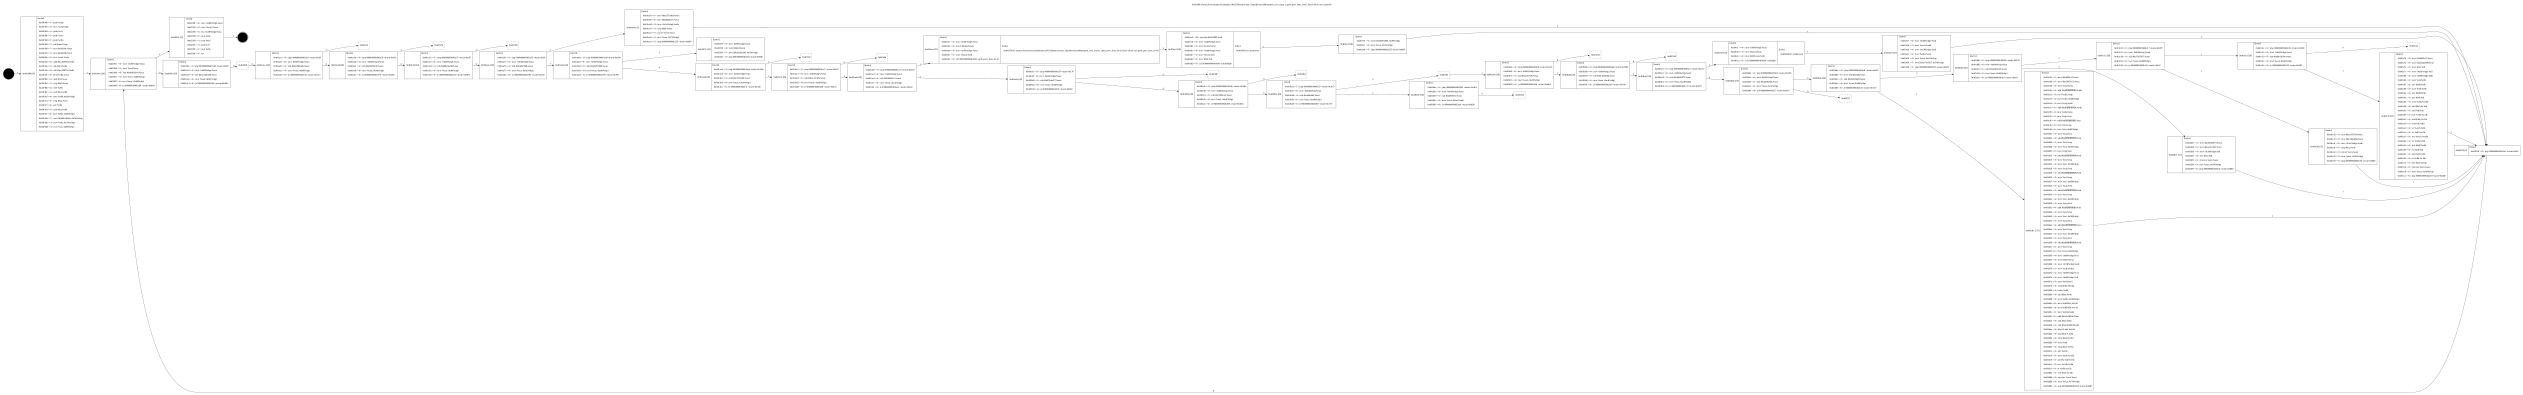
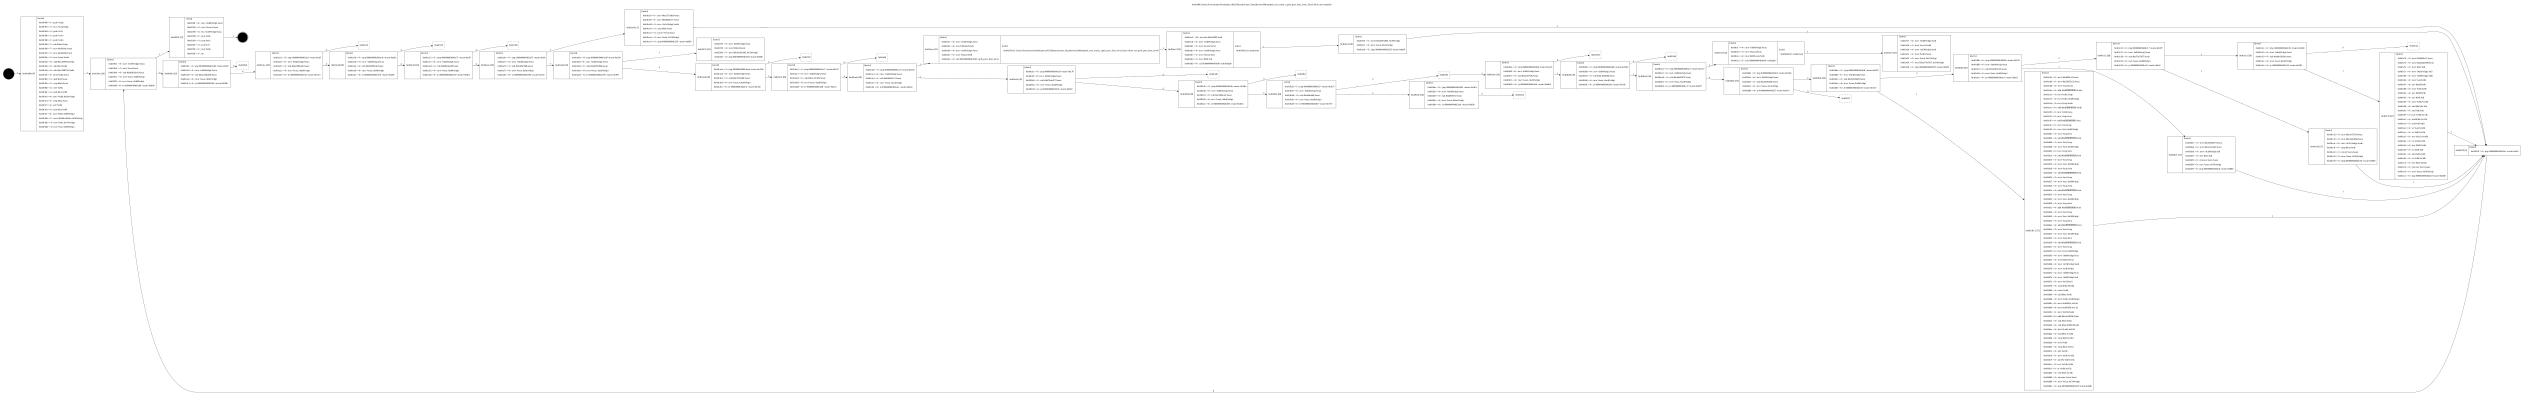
edge "0x401e27 [27]" -> "0x40225f [5]": removed, label "1"
edge "0x40201b" -> "0x401a1a [28]": now "0x4019fe [28]" -> "0x401a1a [28]"
